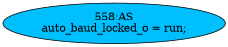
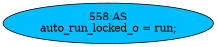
node "558:AS auto_baud_locked_o = run;": label "558:AS auto_baud_locked_o = run;" -> "558:AS auto_run_locked_o = run;"
